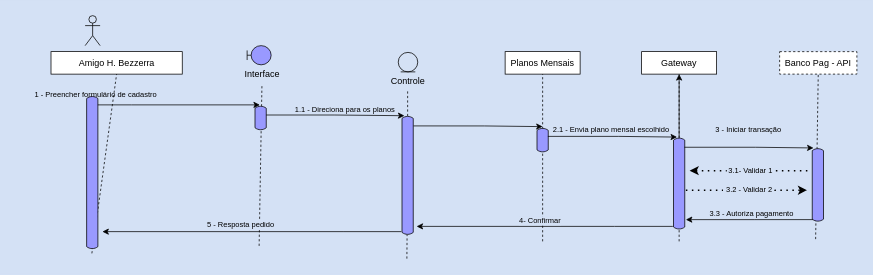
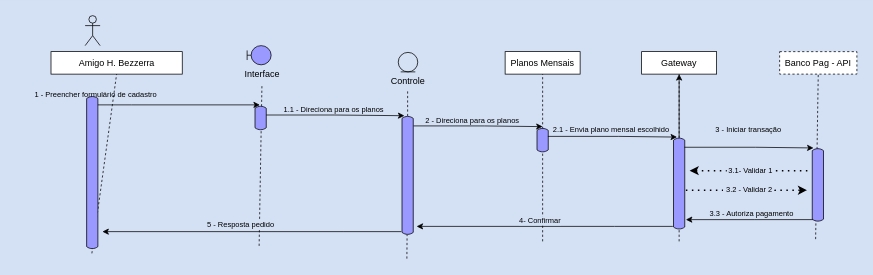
node "1.1 - Direciona para os planos": moved (347, 110) -> (335, 110)
node "2 - Direciona para os planos": added
